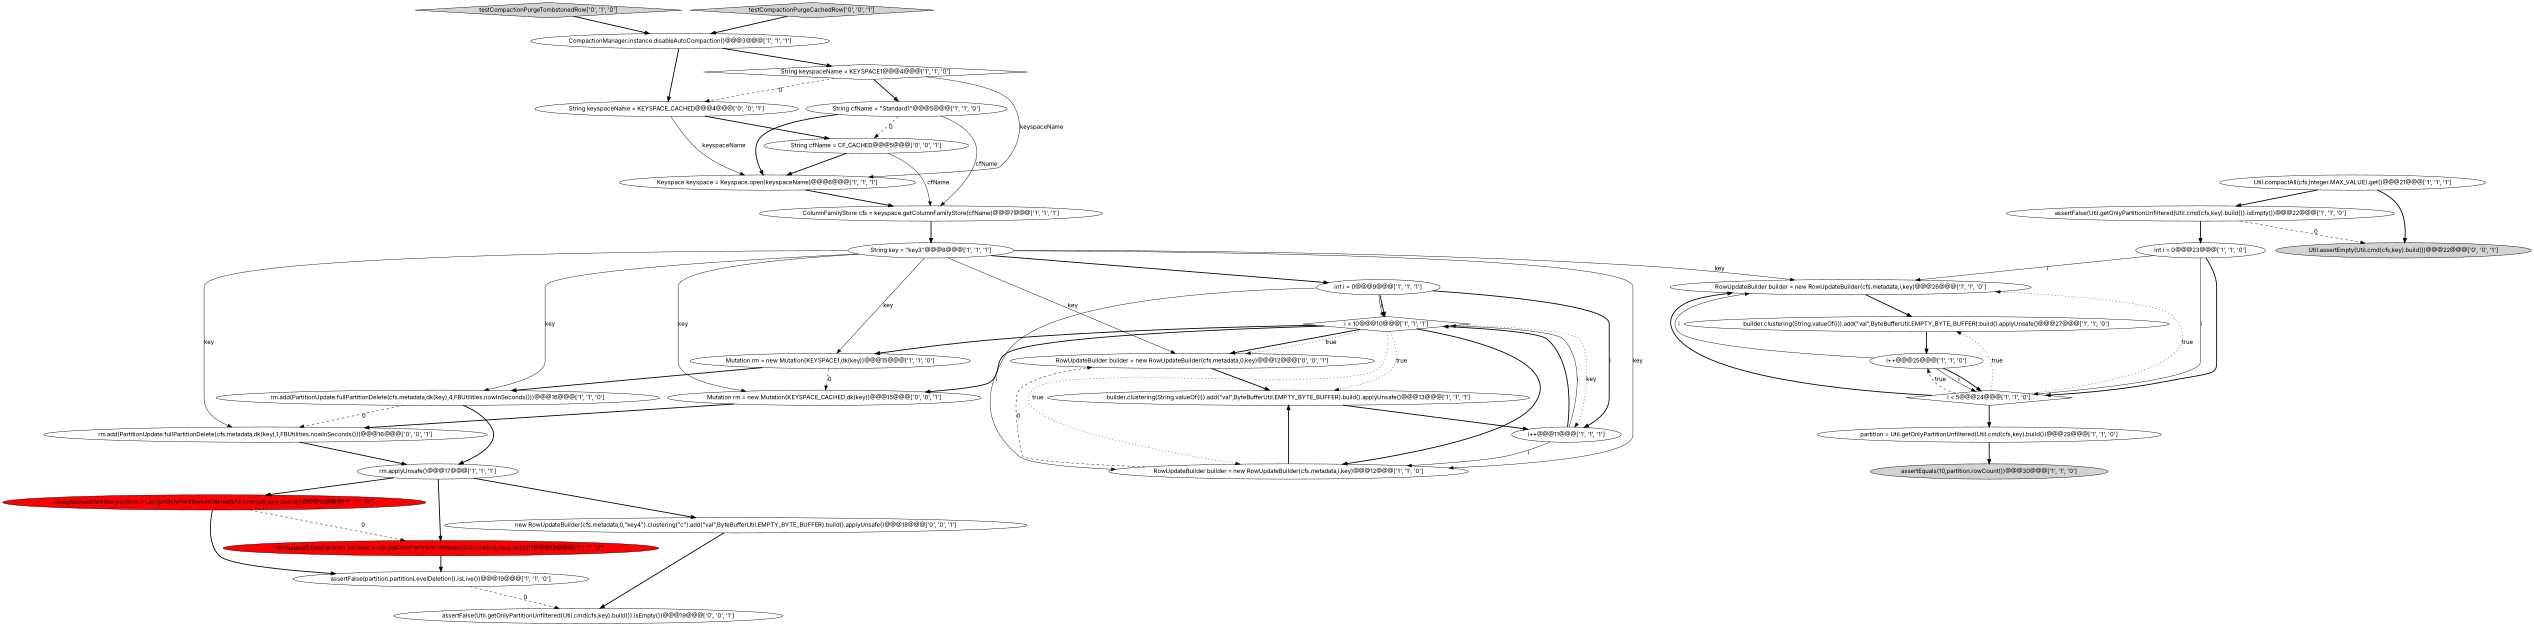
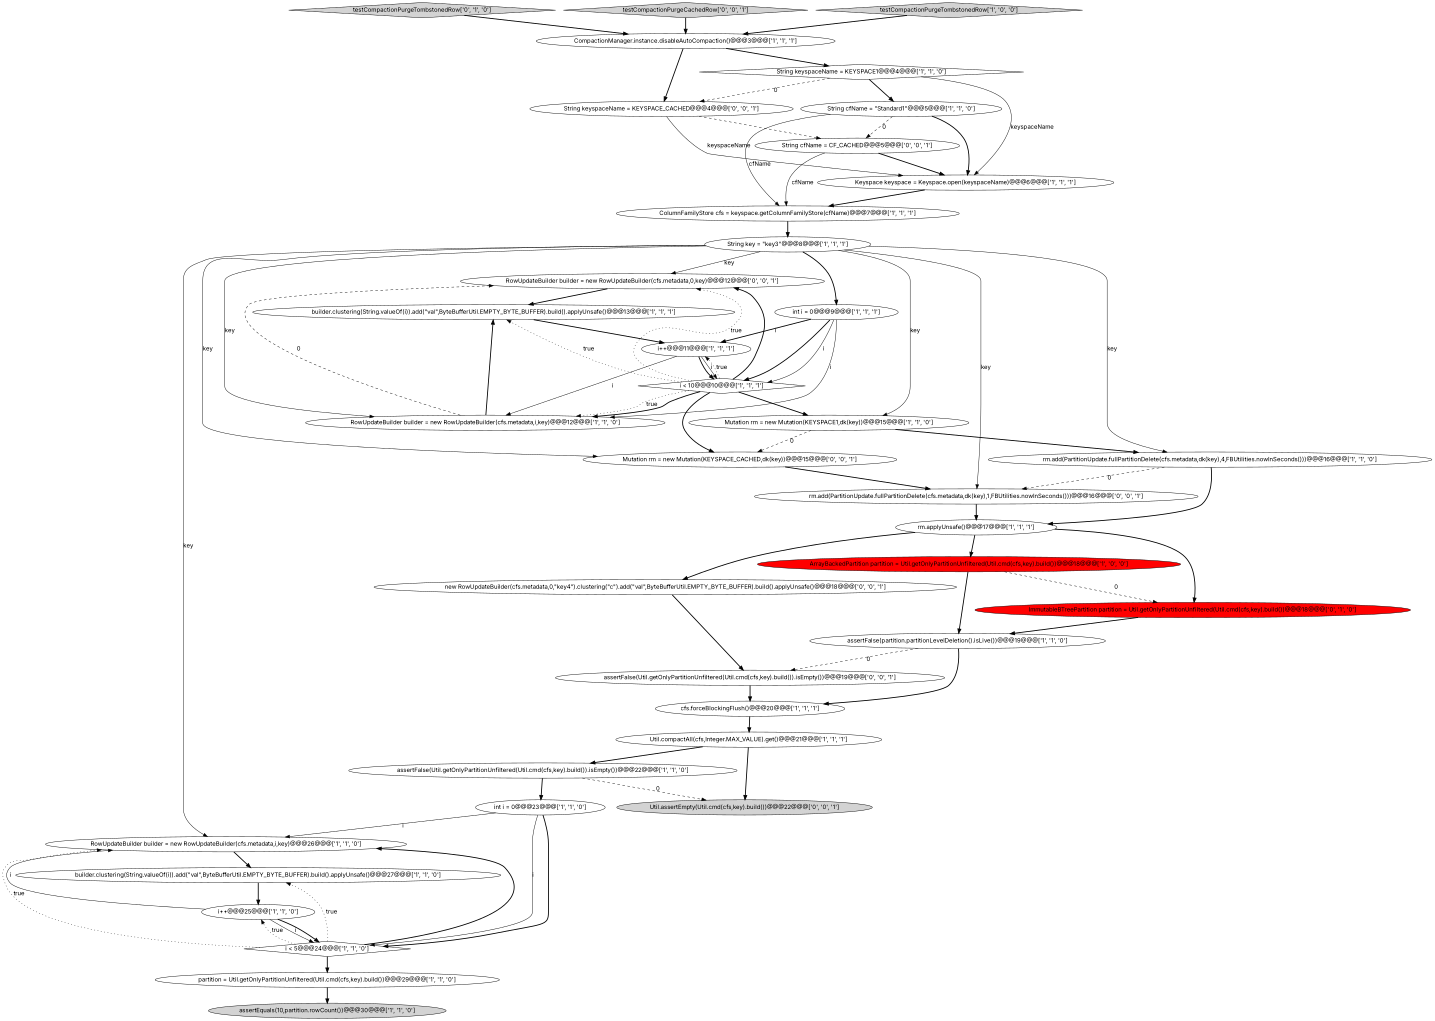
node "testCompactionPurgeTombstonedRow['1', '0', '0']": added
edge "String keyspaceName = KEYSPACE_CACHED@@@4@@@['0', '0', '1']" -> "String cfName = CF_CACHED@@@5@@@['0', '0', '1']": style bold -> dashed
edge "i < 10@@@10@@@['1', '1', '1']" -> "i++@@@11@@@['1', '1', '1']": label "key" -> "true"
edge "i < 5@@@24@@@['1', '1', '0']" -> "i++@@@25@@@['1', '1', '0']": style dashed -> dotted
node "cfs.forceBlockingFlush()@@@20@@@['1', '1', '1']": added
